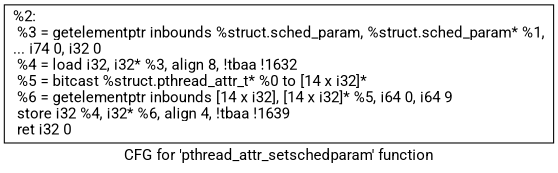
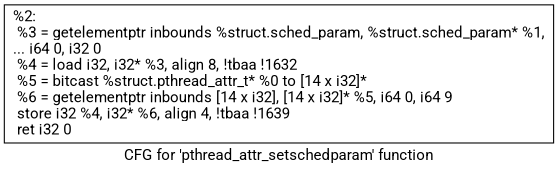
node "%2:": text "... i74 0, i32 0" -> "... i64 0, i32 0"
